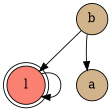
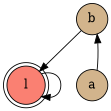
edge "b" -> "a": reversed
